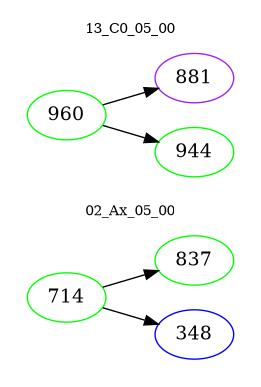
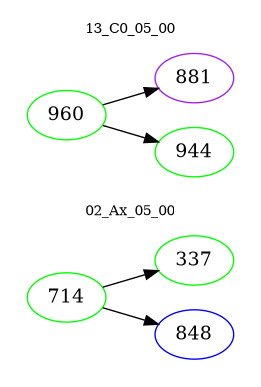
node "837": label "837" -> "337"
node "348": label "348" -> "848"
